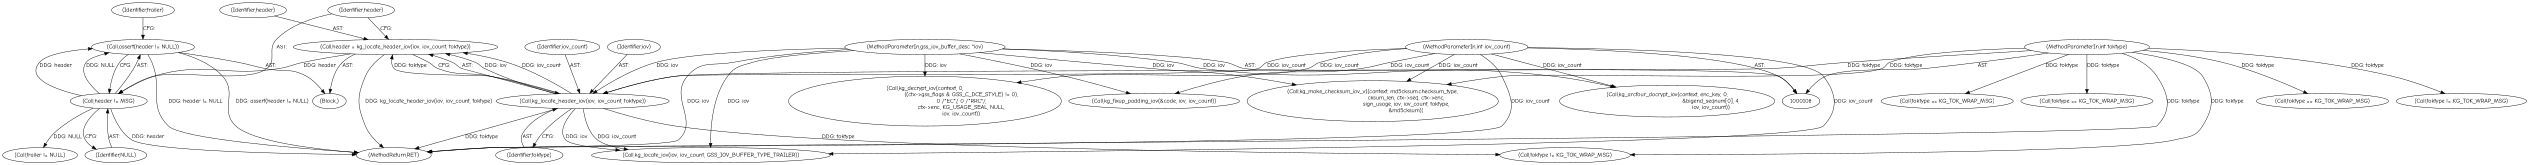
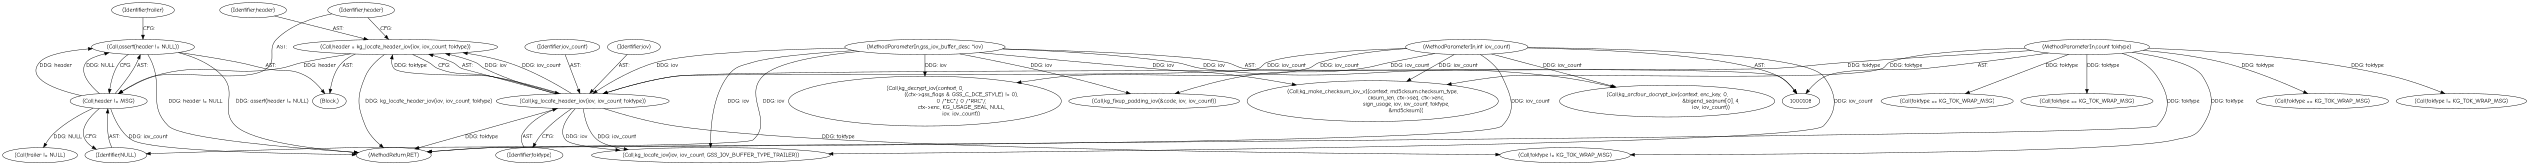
node "(MethodParameterIn,int toktype)": label "(MethodParameterIn,int toktype)" -> "(MethodParameterIn,count toktype)"
edge "(Call,header != MSG)" -> "(MethodReturn,RET)": label "DDG: header" -> "DDG: iov_count"
edge "(MethodParameterIn,gss_iov_buffer_desc *iov)" -> "(MethodReturn,RET)": now "(MethodParameterIn,gss_iov_buffer_desc *iov)" -> "(Identifier,NULL)"
